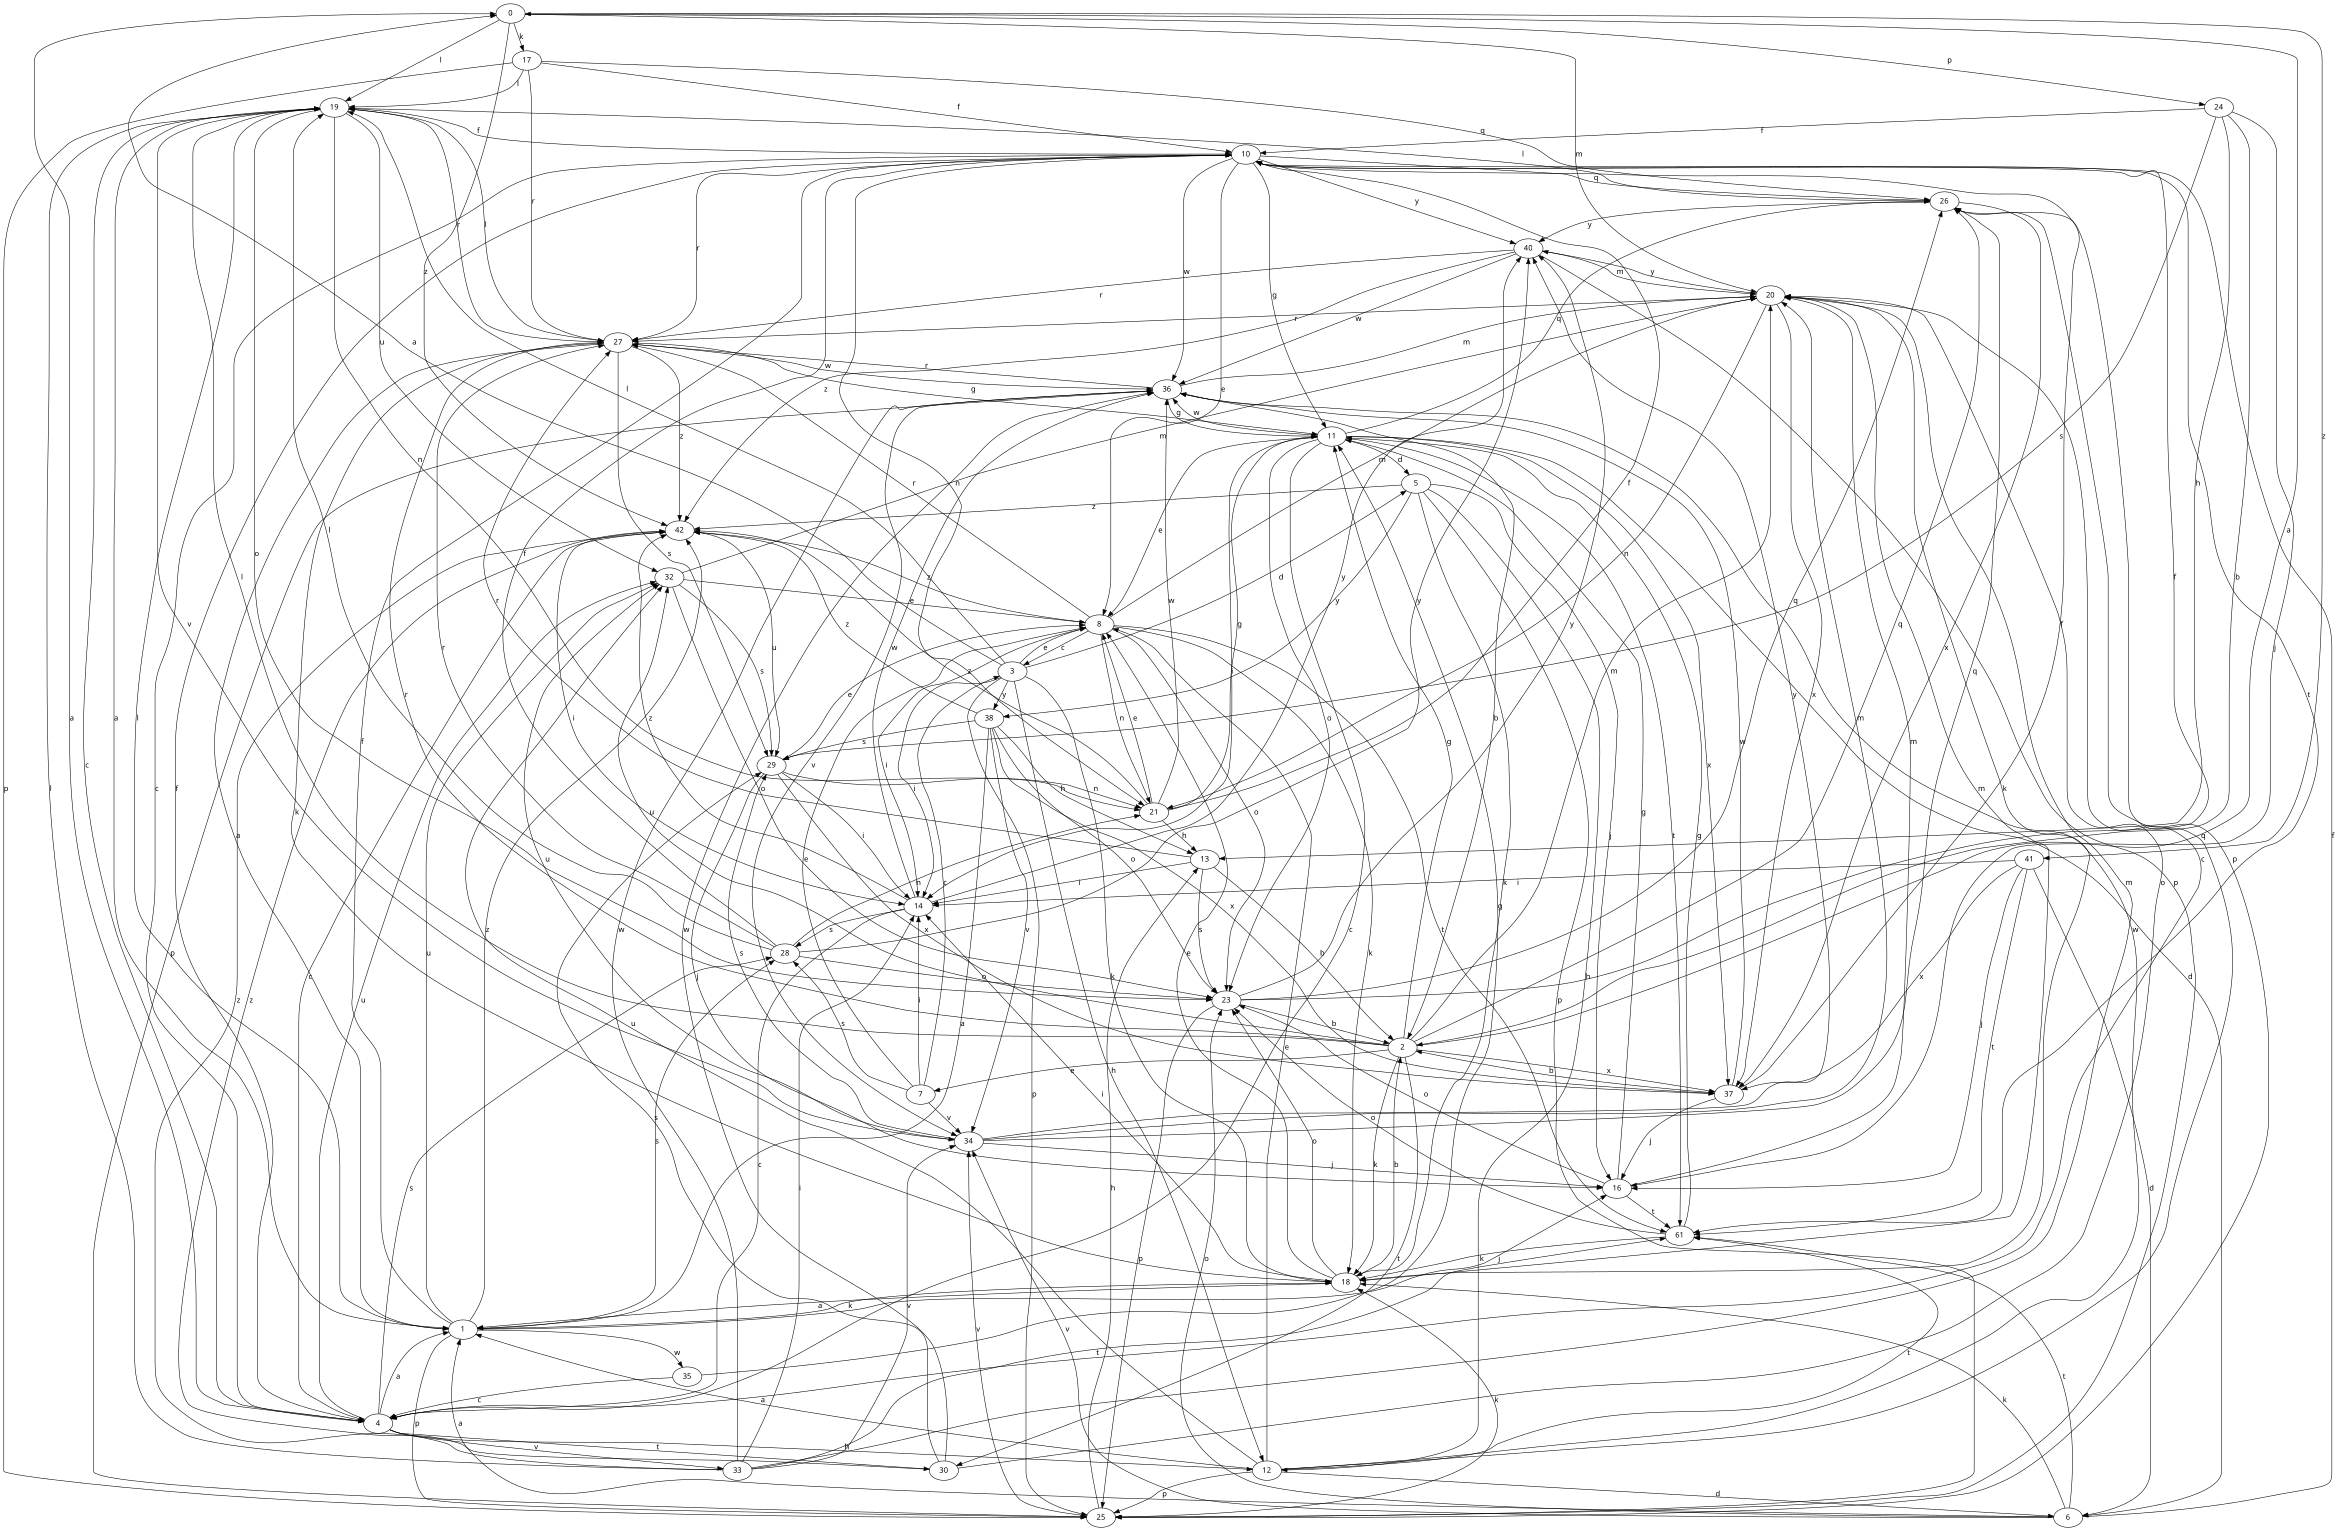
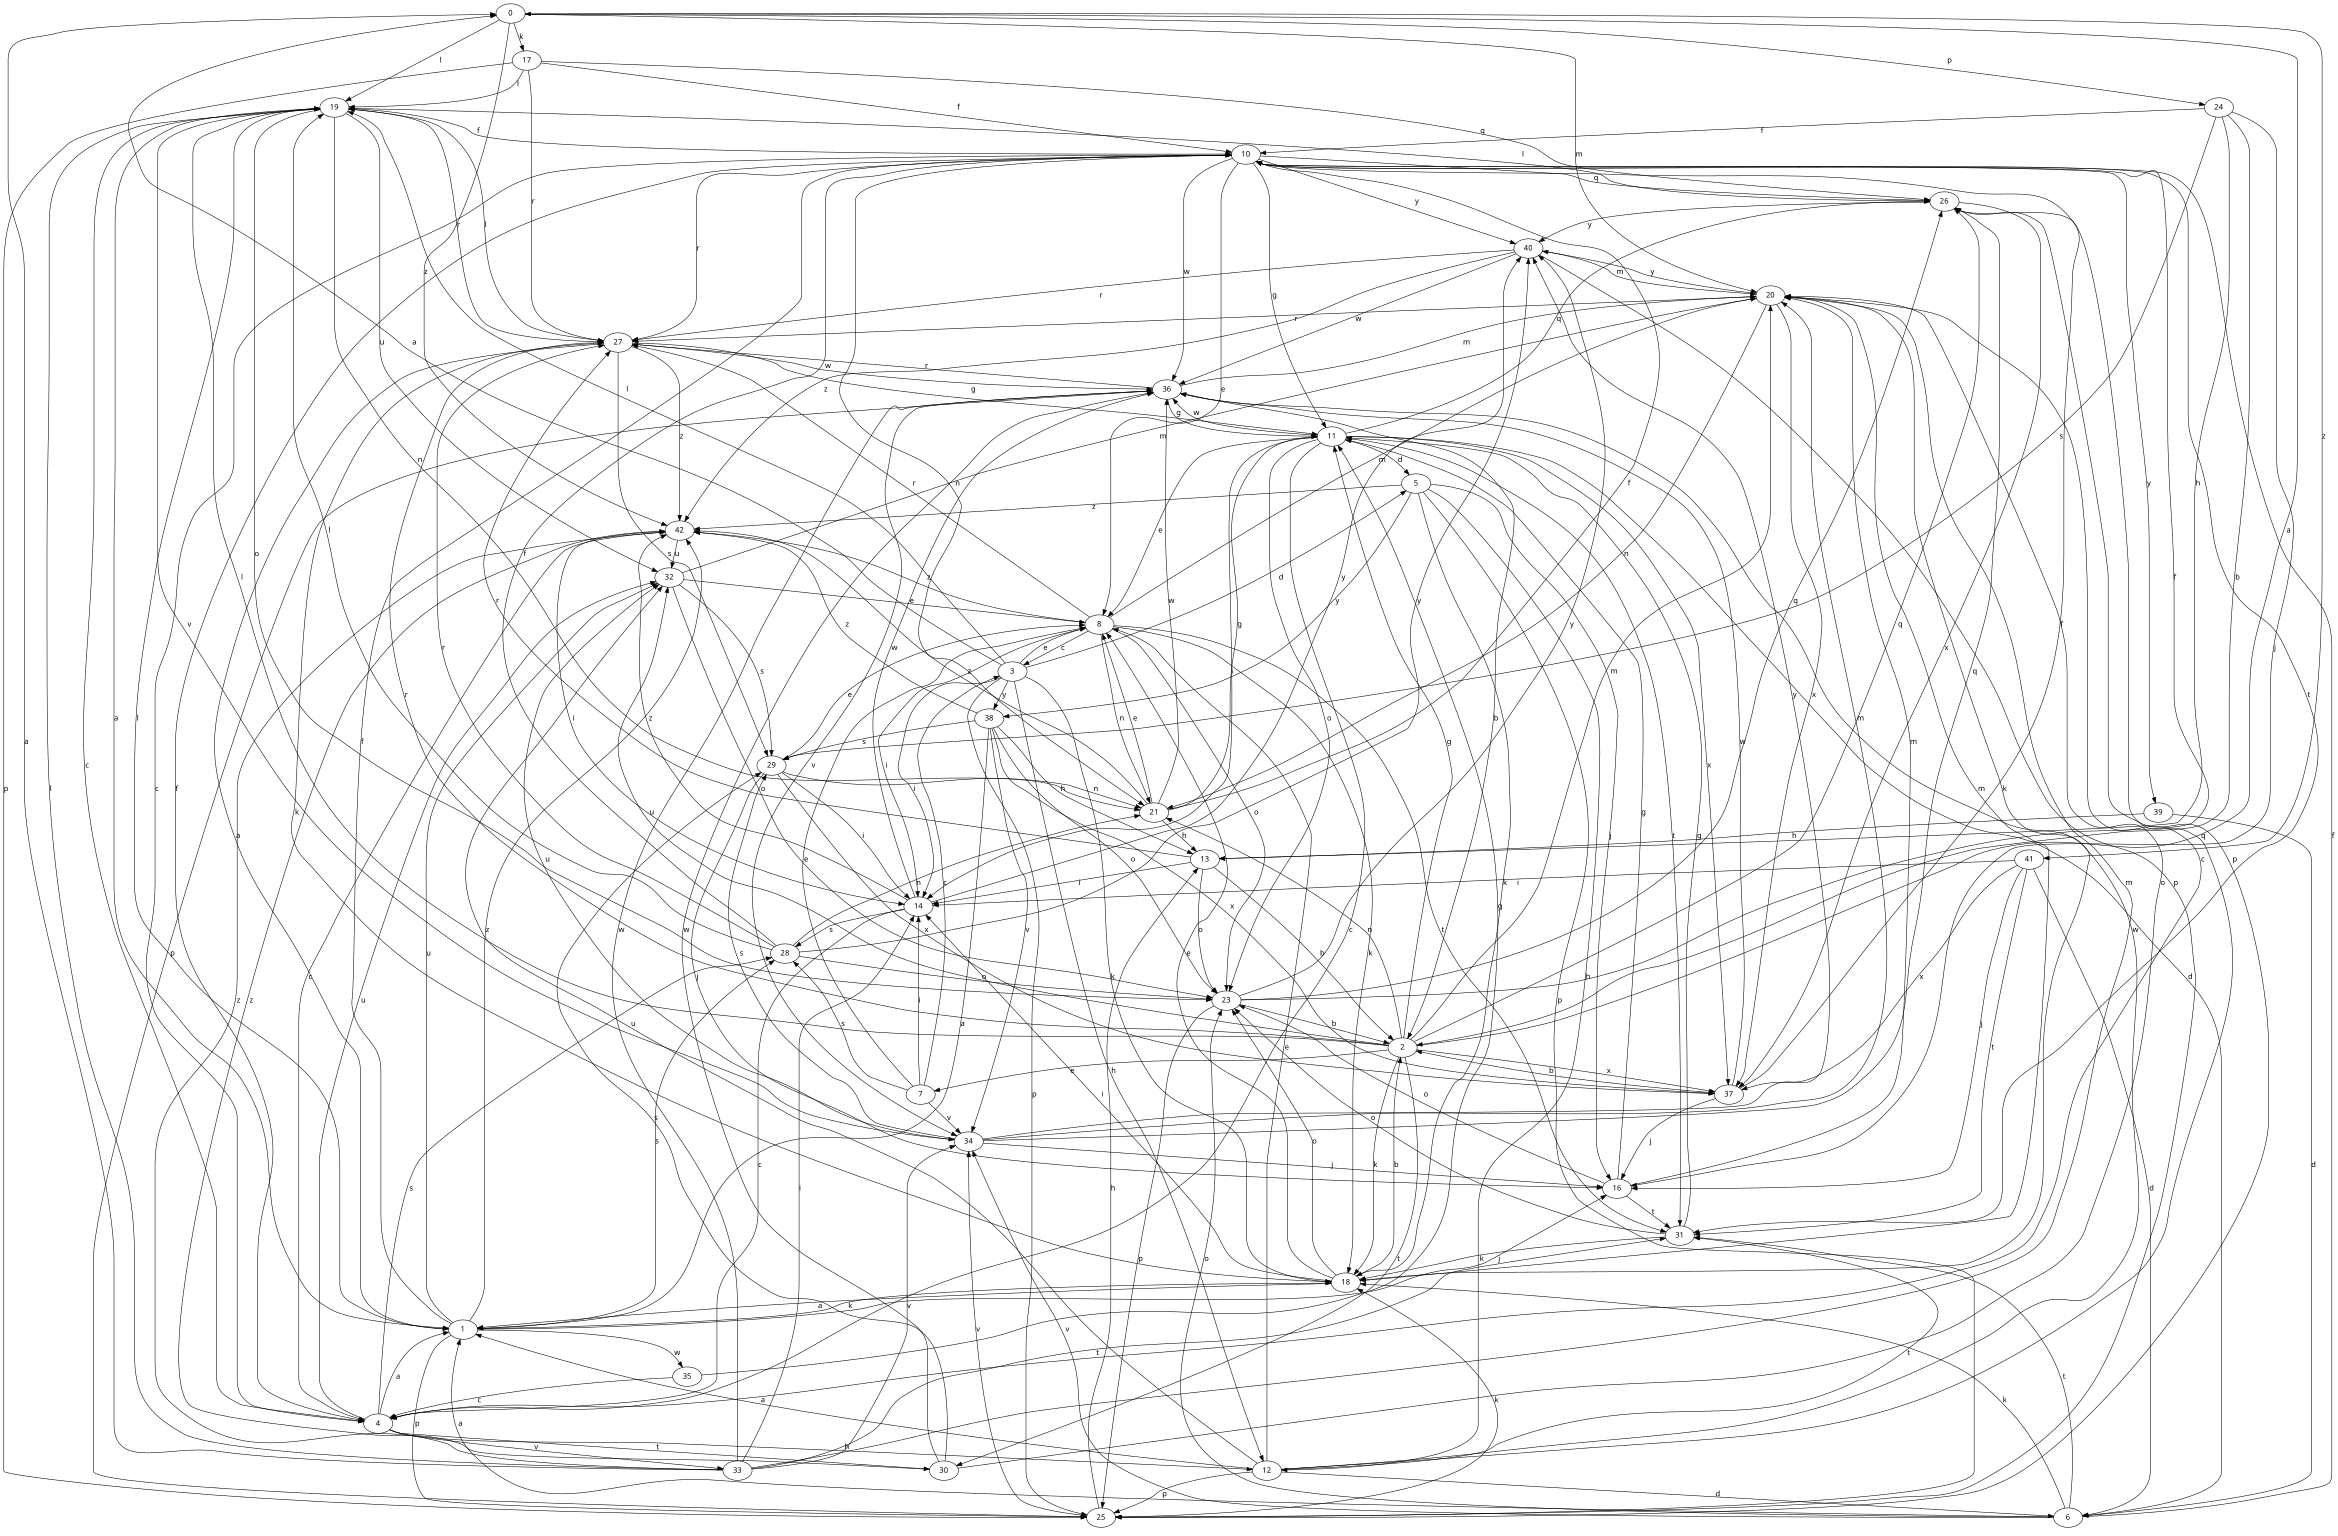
edge "4" -> "0": now "33" -> "0"
edge "42" -> "29": now "42" -> "32"
node "39": added
edge "2" -> "21": added, label "n"
edge "13" -> "23": label "s" -> "o"
node "61": label "61" -> "31"
